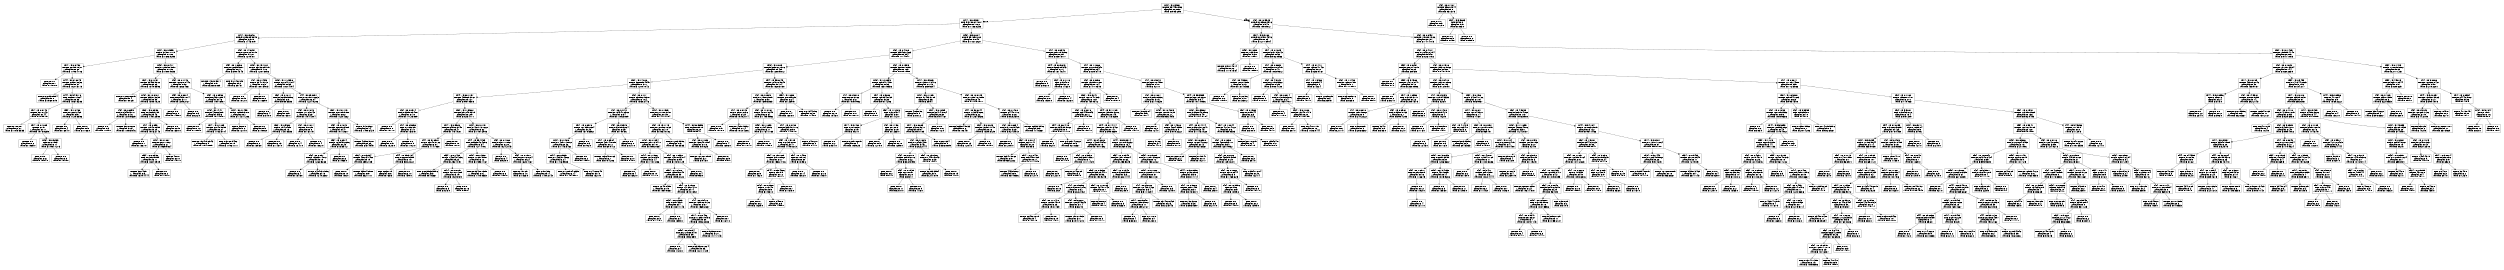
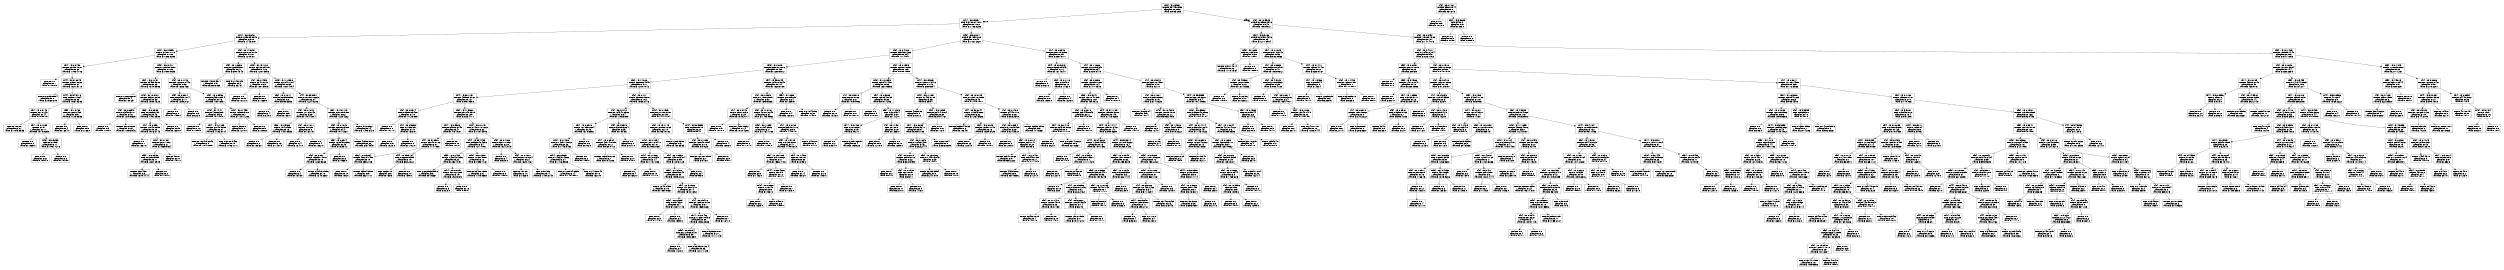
node "mse = 0.0 samples = 5 value = 495.0": removed
node "mse = 94291.3469 samples = 7 value = 667.7143": removed
node "mse = 43472.25 samples = 2 value = 751.5": removed
